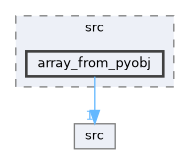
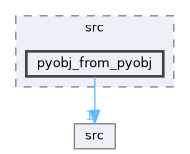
node "array_from_pyobj": label "array_from_pyobj" -> "pyobj_from_pyobj"
